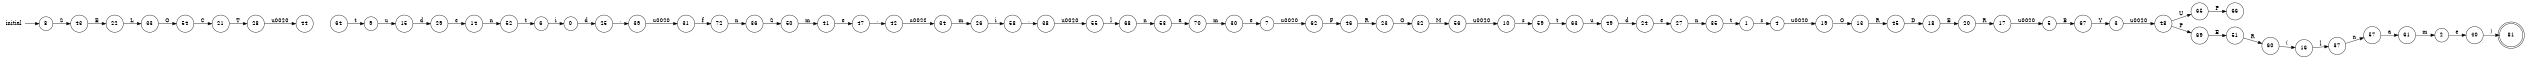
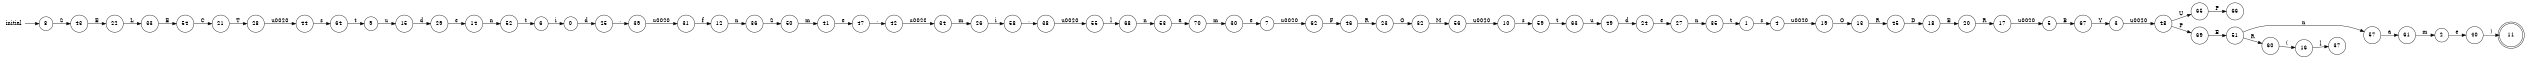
edge "33" -> "54": label "O" -> "E"
edge "44" -> "64": added, label "s"
node "72": label "72" -> "12"
node "81": label "81" -> "11"
edge "37" -> "57": now "51" -> "57"
